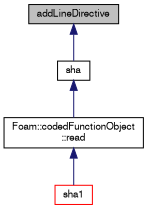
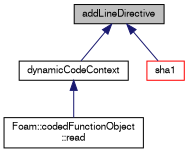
node "sha": label "sha" -> "dynamicCodeContext"
edge "sha1" -> "Foam::codedFunctionObject ::read": now "sha1" -> "addLineDirective"
